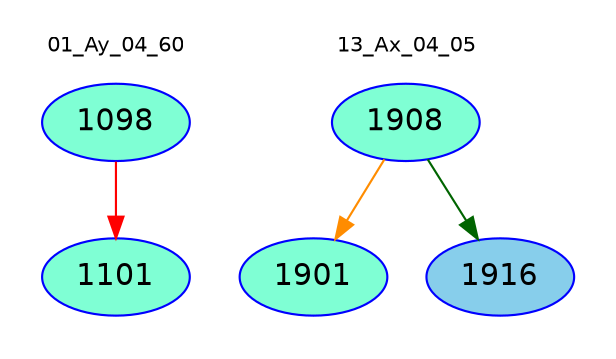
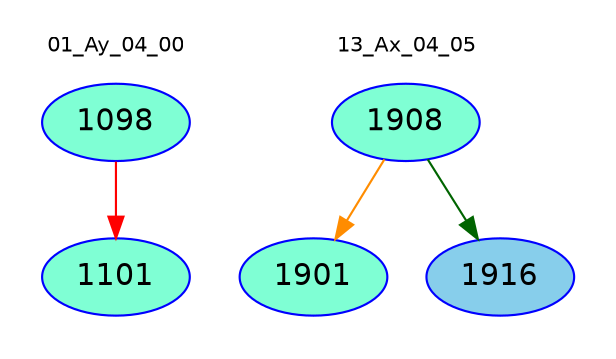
cluster "01_Ay_04_60": label "01_Ay_04_60" -> "01_Ay_04_00"
